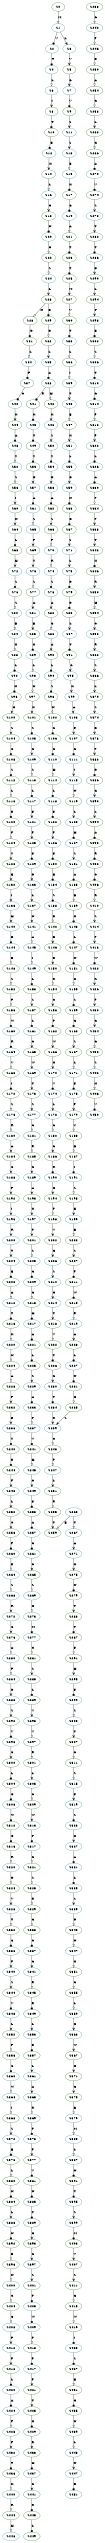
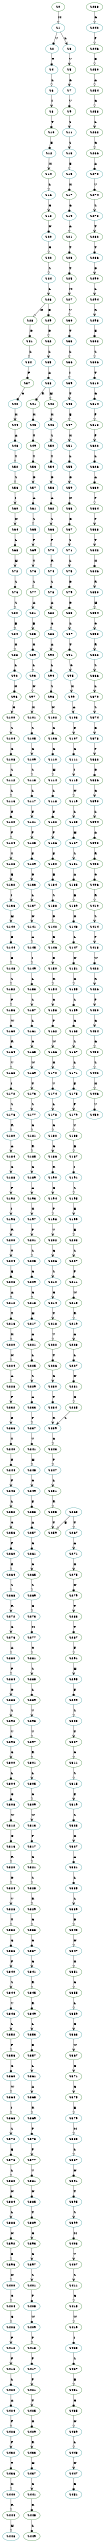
edge "S294" -> "S298": label "P" -> "R"
